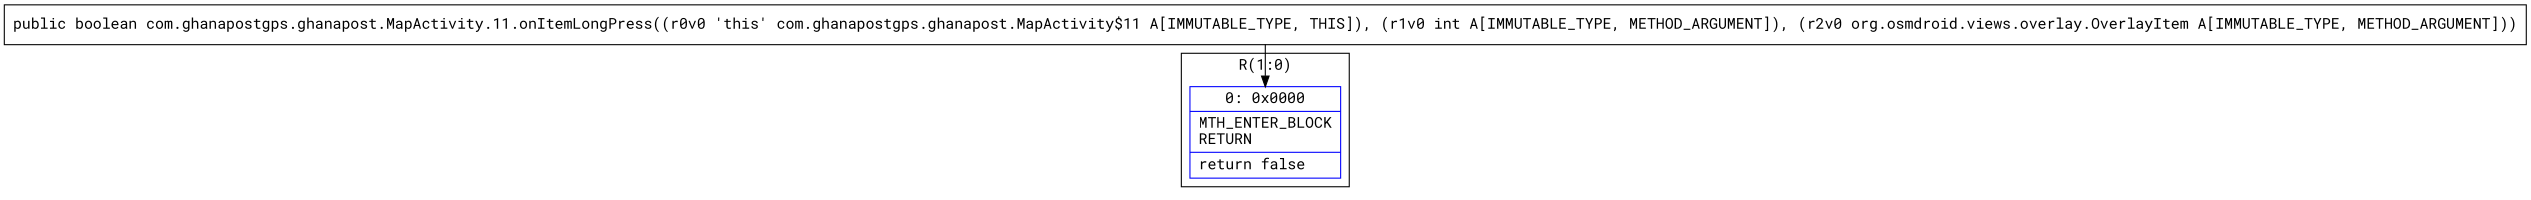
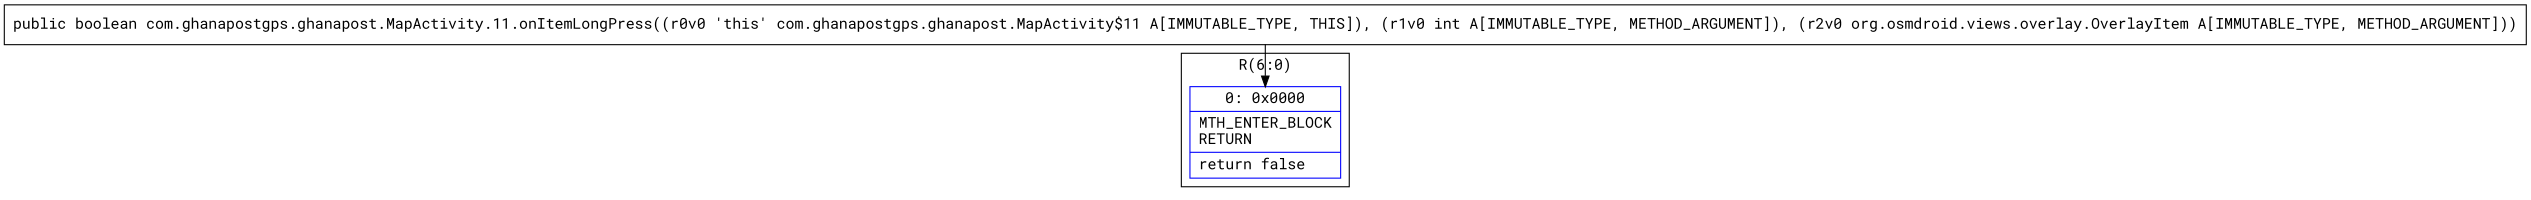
cluster "R(1:0)": label "R(1:0)" -> "R(6:0)"
